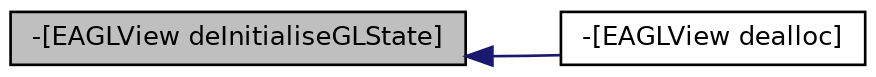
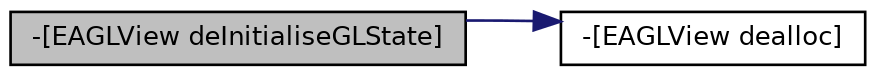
edge "-[EAGLView dealloc]" -> "-[EAGLView deInitialiseGLState]": reversed
